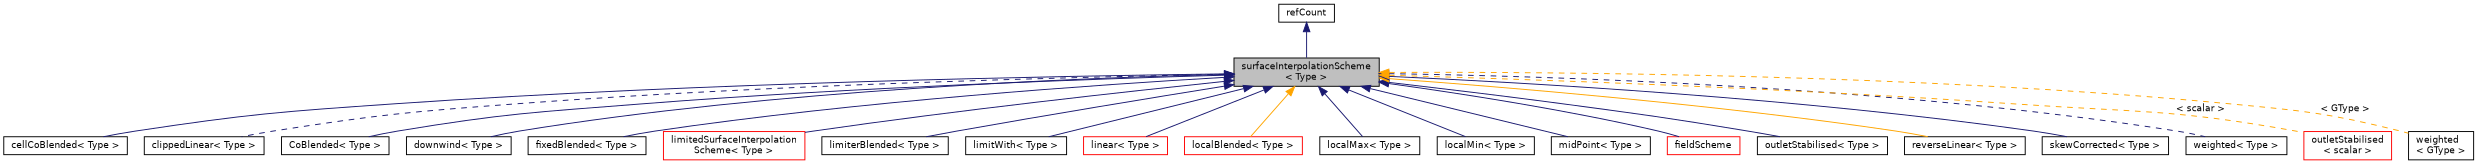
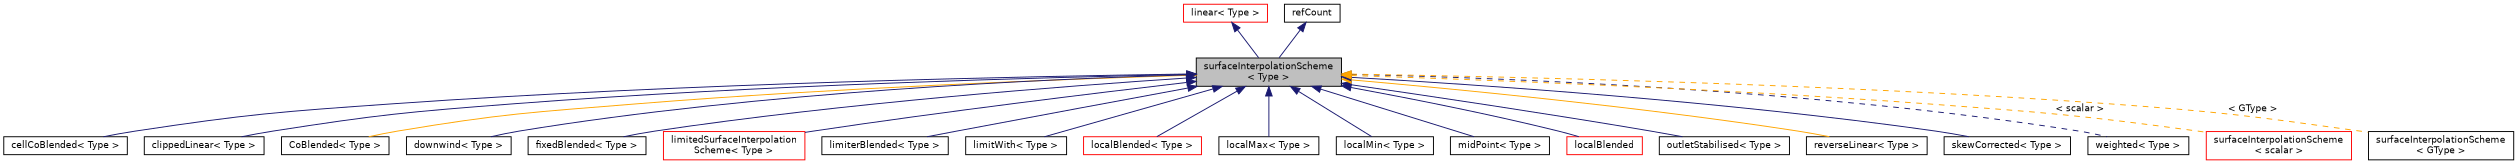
edge "CoBlended< Type >" -> "surfaceInterpolationScheme < Type >": color midnightblue -> orange
edge "clippedLinear< Type >" -> "surfaceInterpolationScheme < Type >": style dashed -> solid
edge "linear< Type >" -> "surfaceInterpolationScheme < Type >": reversed
edge "localBlended< Type >" -> "surfaceInterpolationScheme < Type >": color orange -> midnightblue
node "fieldScheme": label "fieldScheme" -> "localBlended"
node "outletStabilised < scalar >": label "outletStabilised < scalar >" -> "surfaceInterpolationScheme < scalar >"
node "weighted < GType >": label "weighted < GType >" -> "surfaceInterpolationScheme < GType >"
